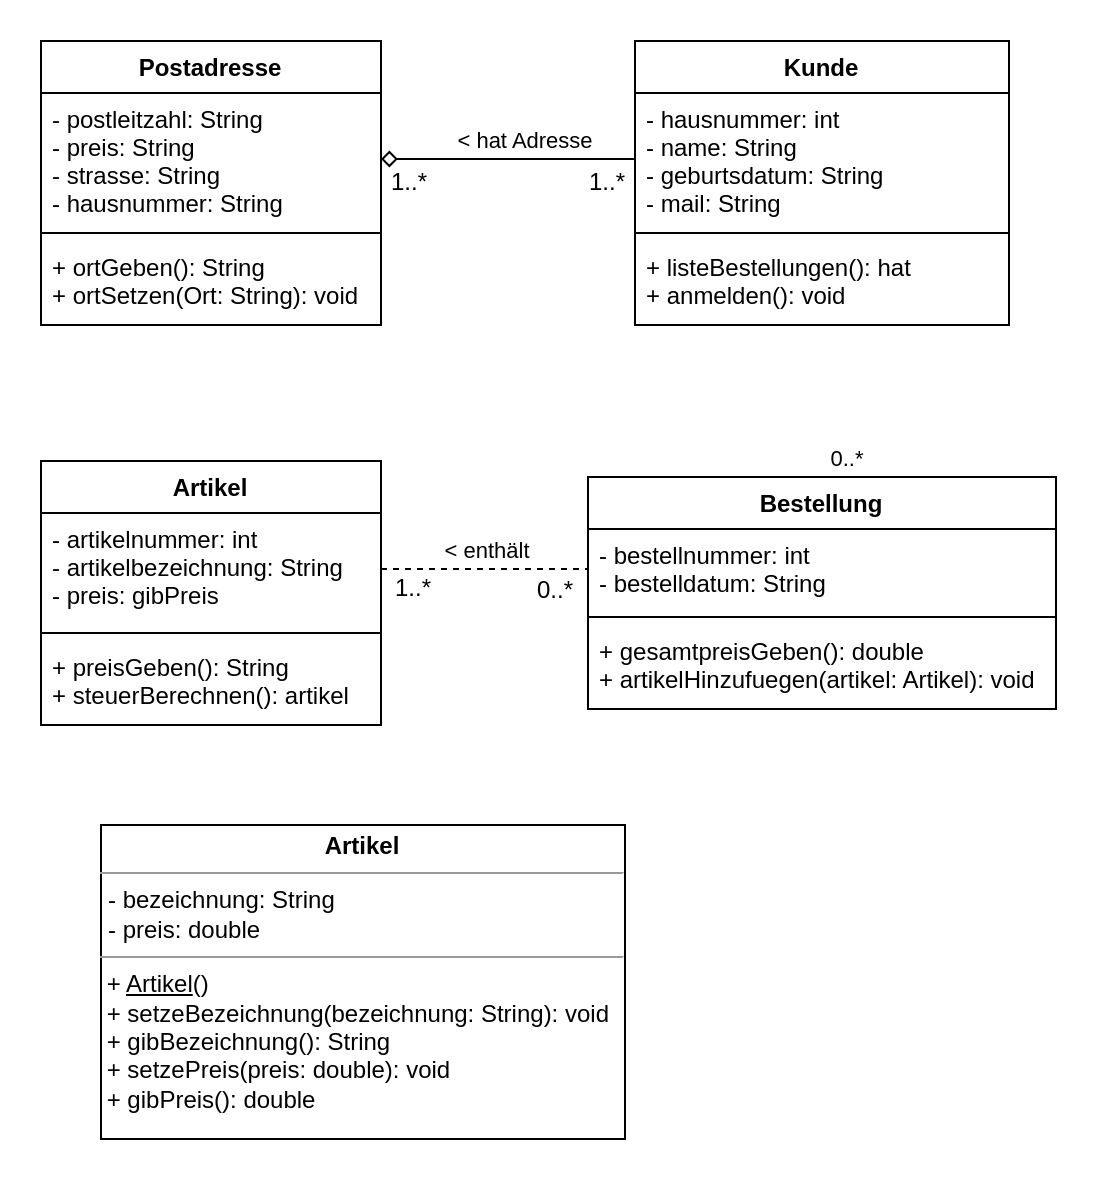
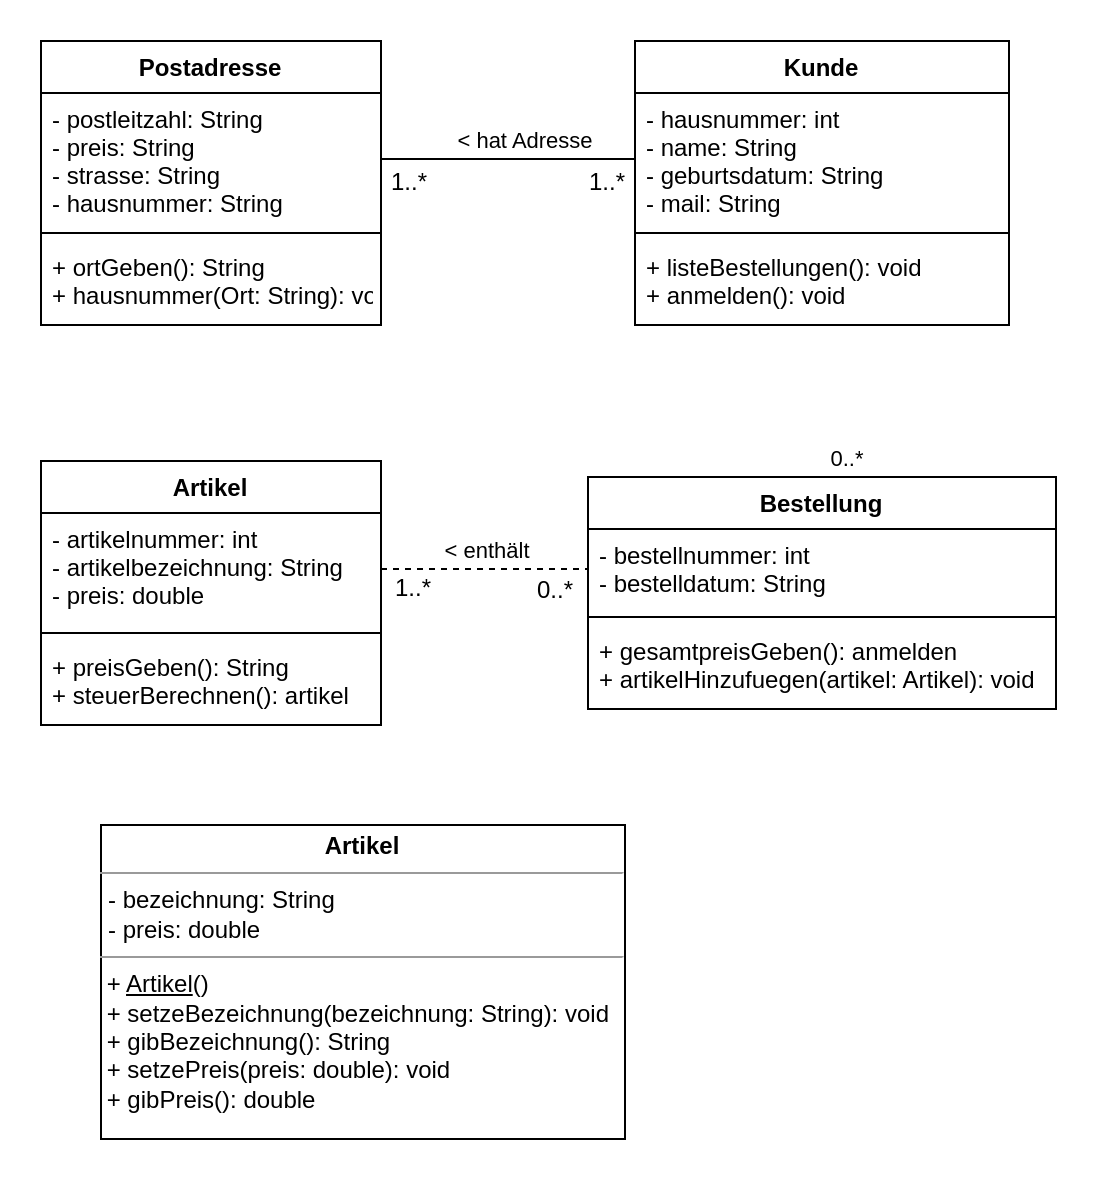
edge "- hausnummer: int - name: String - geburtsdatum: String - mail: String" -> "- postleitzahl: String - preis: String - strasse: String - hausnummer: String": arrowhead diamond -> none
node "+ ortGeben(): String + ortSetzen(Ort: String): void": label "+ ortGeben(): String + ortSetzen(Ort: String): void" -> "+ ortGeben(): String + hausnummer(Ort: String): void"
node "+ listeBestellungen(): hat + anmelden(): void": label "+ listeBestellungen(): hat + anmelden(): void" -> "+ listeBestellungen(): void + anmelden(): void"
node "- artikelnummer: int - artikelbezeichnung: String - preis: gibPreis": label "- artikelnummer: int - artikelbezeichnung: String - preis: gibPreis" -> "- artikelnummer: int - artikelbezeichnung: String - preis: double"
node "+ gesamtpreisGeben(): double + artikelHinzufuegen(artikel: Artikel): void": label "+ gesamtpreisGeben(): double + artikelHinzufuegen(artikel: Artikel): void" -> "+ gesamtpreisGeben(): anmelden + artikelHinzufuegen(artikel: Artikel): void"
